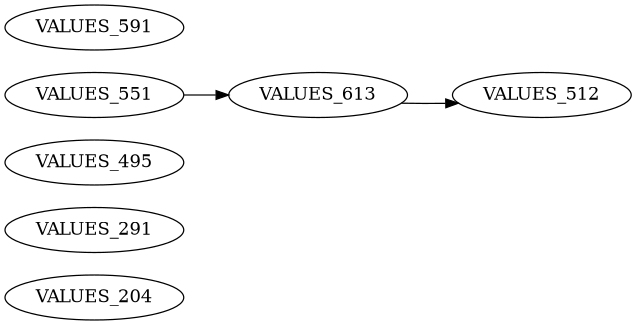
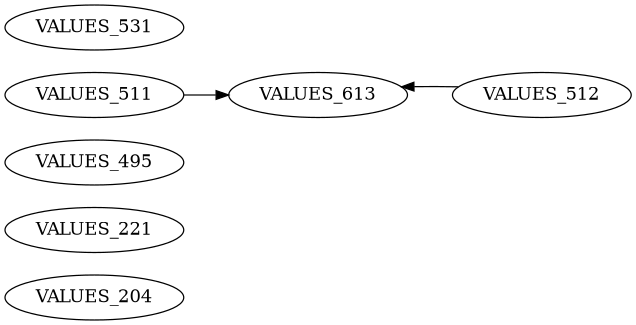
node "VALUES_591": label "VALUES_591" -> "VALUES_531"
node "VALUES_551": label "VALUES_551" -> "VALUES_511"
edge "VALUES_613" -> "VALUES_512": reversed
node "VALUES_291": label "VALUES_291" -> "VALUES_221"
